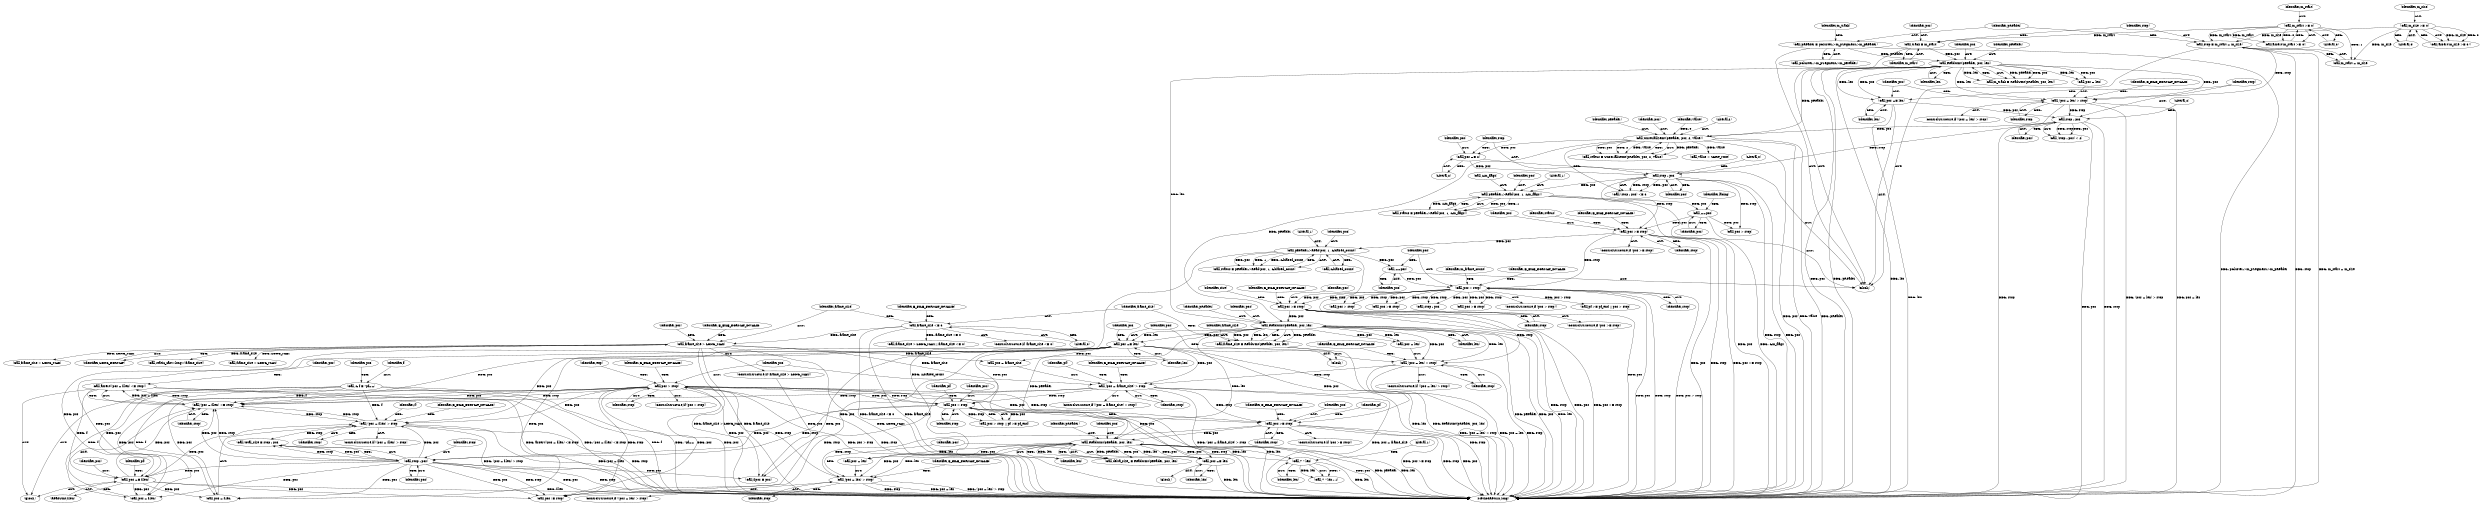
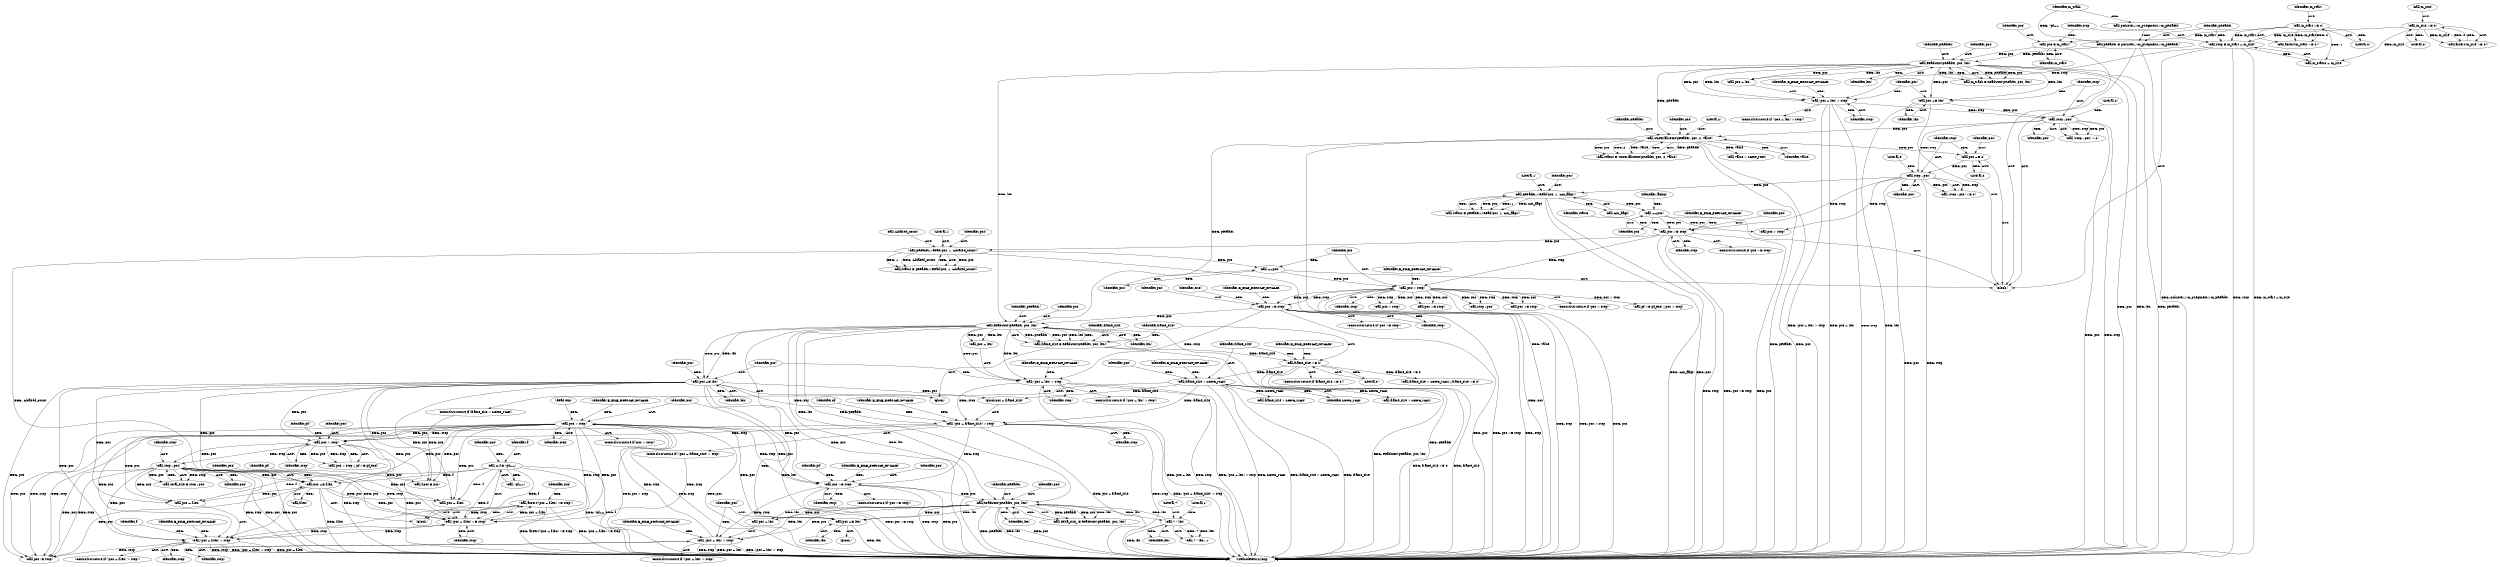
node "(Identifier,m_size)": label "(Identifier,m_size)" -> "(Call,m_size)"
edge "(Identifier,m_track)" -> "(Call,pReader = pCluster->m_pSegment->m_pReader)": label "CFG: " -> "DDG: *pf++"
edge "(Call,assert(m_start >= 0))" -> "(Call,m_start >= 0)": removed, label "CFG:"
node "(Call,track = m_start)": label "(Call,track = m_start)" -> "(Call,pos = m_start)"
edge "(Call,pReader = pCluster->m_pSegment->m_pReader)" -> "(Call,pCluster->m_pSegment->m_pReader)": now "(Identifier,m_track)" -> "(Call,pCluster->m_pSegment->m_pReader)"
edge "(Call,pCluster->m_pSegment->m_pReader)" -> "(Call,pReader = pCluster->m_pSegment->m_pReader)": label "AST: " -> "MAX: "
node "(Call,m_start + m_size)": label "(Call,m_start + m_size)" -> "(Call,m_status + m_size)"
edge "(Identifier,value)" -> "(Call,UnserializeInt(pReader, pos, 2, value))": label "DDG: 0" -> "AST: "
edge "(Call,UnserializeInt(pReader, pos, 2, value))" -> "(Call,(stop - pos) <= 0)": now "(Call,UnserializeInt(pReader, pos, 2, value))" -> "(Identifier,value)"
edge "(Call,pReader->Read(pos, 1, &m_flags))" -> "(Call,&m_flags)": added, label "CFG:"
edge "(Call,pReader->Read(pos, 1, &biased_count))" -> "(Call,&biased_count)": removed, label "CFG:"
node "(Identifier,m_frame_count)": removed
edge "(Call,frame_size = ReadUInt(pReader, pos, len))" -> "(Call,frame_size <= 0)": added, label "DDG: frame_size"
node "(Identifier,LONG_FORMAT)": label "(Identifier,LONG_FORMAT)" -> "(Identifier,LONG_MAX)"
node "(Call,static_cast<long>(frame_size))": removed
node "(Identifier,exp)": label "(Identifier,exp)" -> "(Read,exp)"
node "(Call,pos + frame_size)": label "(Call,pos + frame_size)" -> "(Block,pos + frame_size)"
edge "(Call,(pos + frame_size) > stop)" -> "(Call,(pos + f.len) <= stop)": now "(ControlStructure,if ((pos + frame_size) > stop))" -> "(Call,(pos + f.len) <= stop)"
edge "(Call,(pos + f.len) > stop)" -> "(Call,total_size = stop - pos)": now "(Call,(pos + f.len) > stop)" -> "(Call,pos != stop)"
edge "(Call,assert((pos + f.len) <= stop))" -> "(Call,pos += f.len)": now "(Call,& f = *pf++)" -> "(Call,pos += f.len)"
node "(Call,*pf++)": added
node "(ReadUInt,f.len)": label "(ReadUInt,f.len)" -> "(Call,f.len)"
node "(Literal,7)": added
